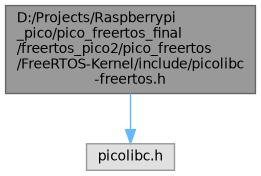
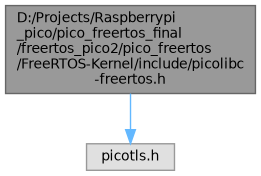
node "picolibc.h": label "picolibc.h" -> "picotls.h"
